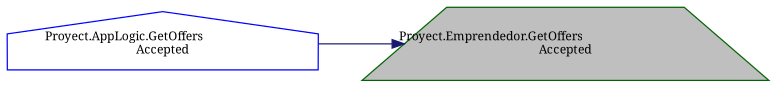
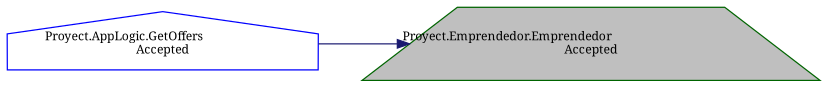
node "Proyect.Emprendedor.GetOffers Accepted": label "Proyect.Emprendedor.GetOffers Accepted" -> "Proyect.Emprendedor.Emprendedor Accepted"
